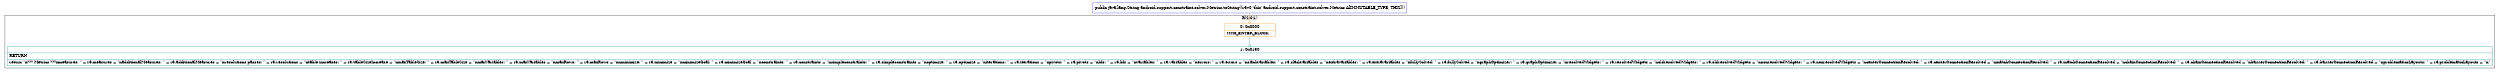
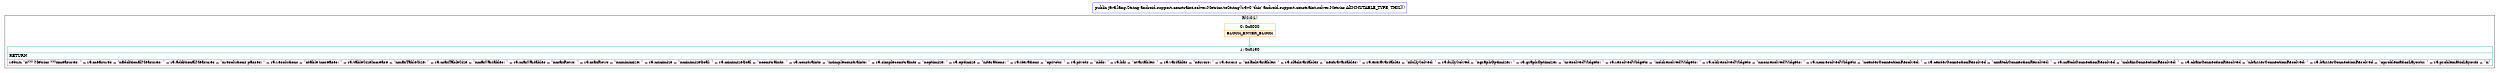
node "0: 0x0000": text "MTH_ENTER_BLOCK" -> "BLOCK_ENTER_BLOCK"
